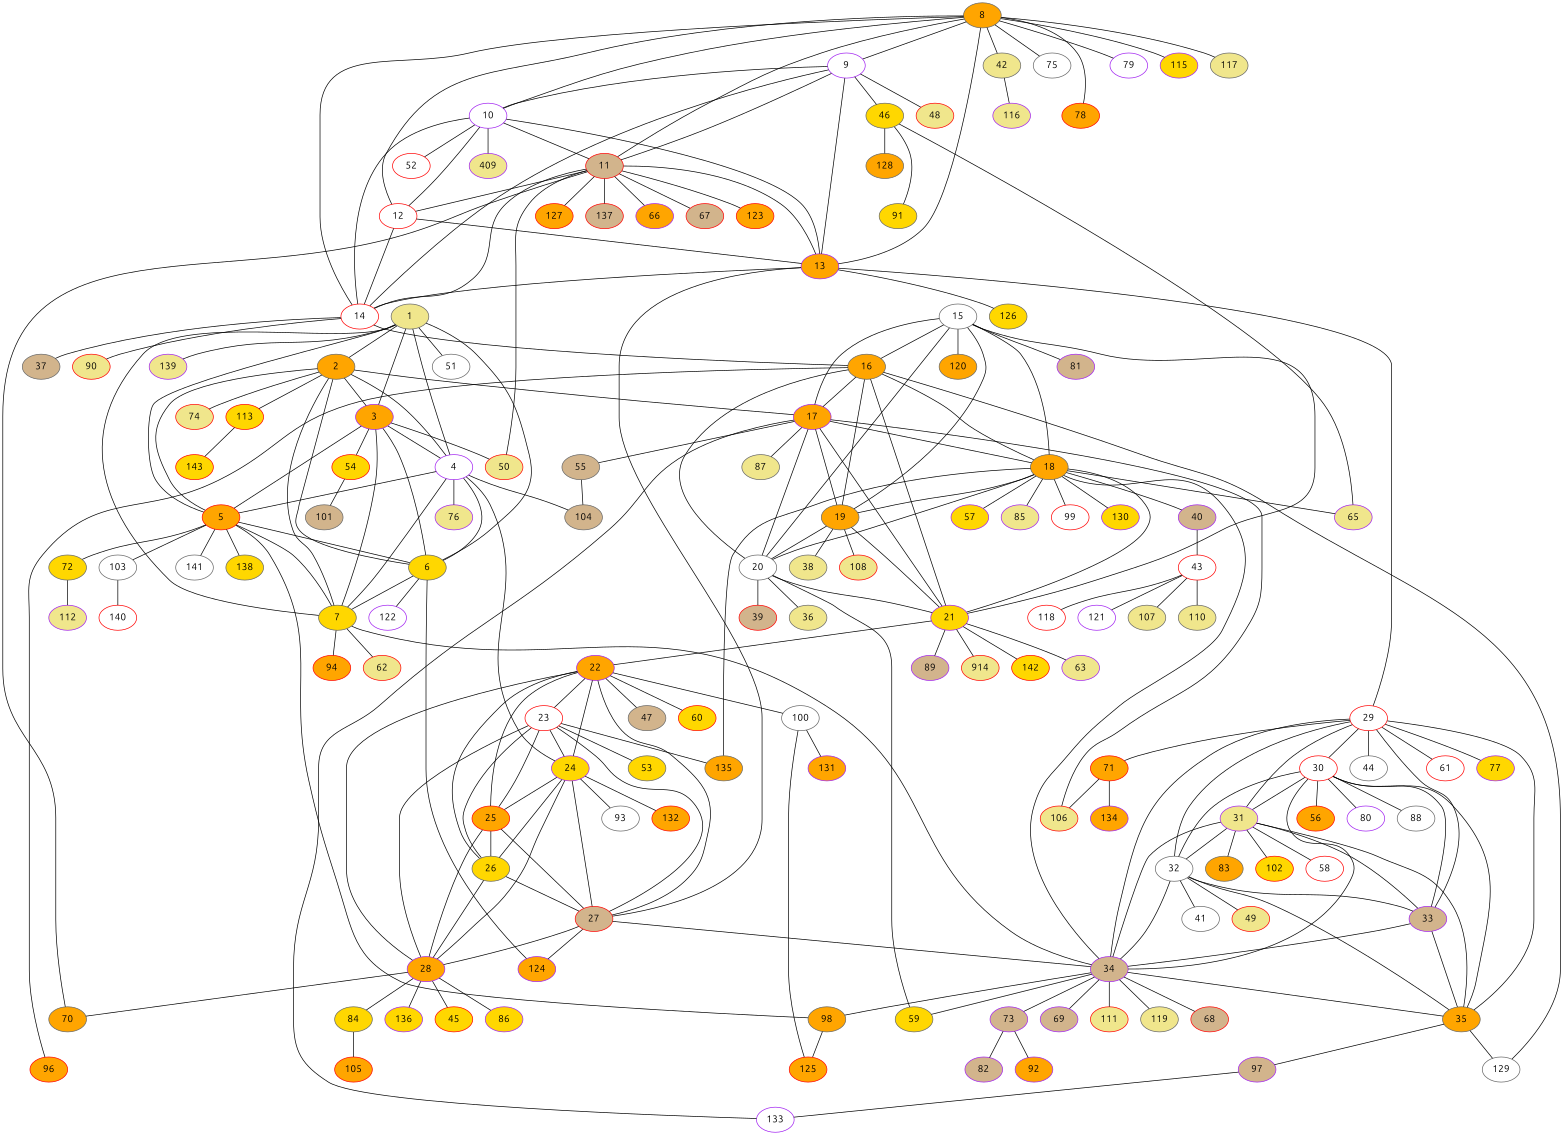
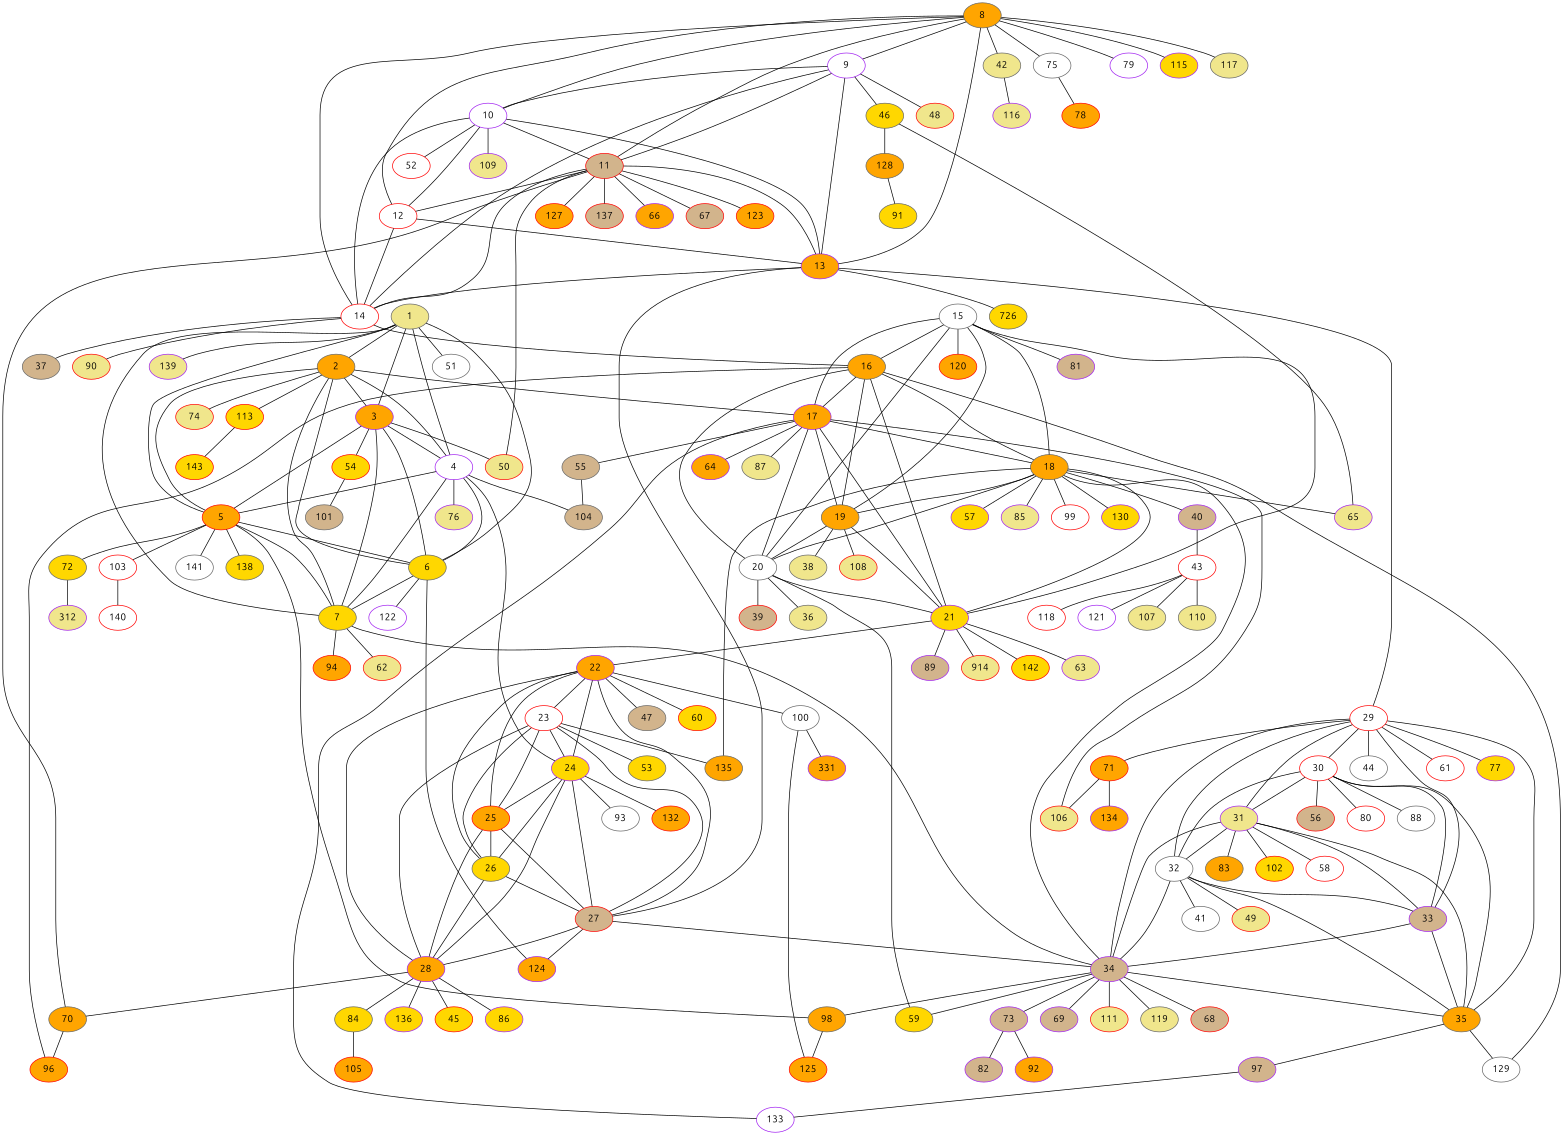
edge "8" -- "78": now "75" -- "78"
edge "46" -- "91": now "128" -- "91"
node "409": label "409" -> "109"
node "126": label "126" -> "726"
node "120": color gray40 -> red
node "64": added
node "103": color gray40 -> red
node "112": label "112" -> "312"
node "131": label "131" -> "331"
node "56": fillcolor orange -> tan
node "80": color purple -> red
edge "30" -- "34": removed
edge "70" -- "96": added
